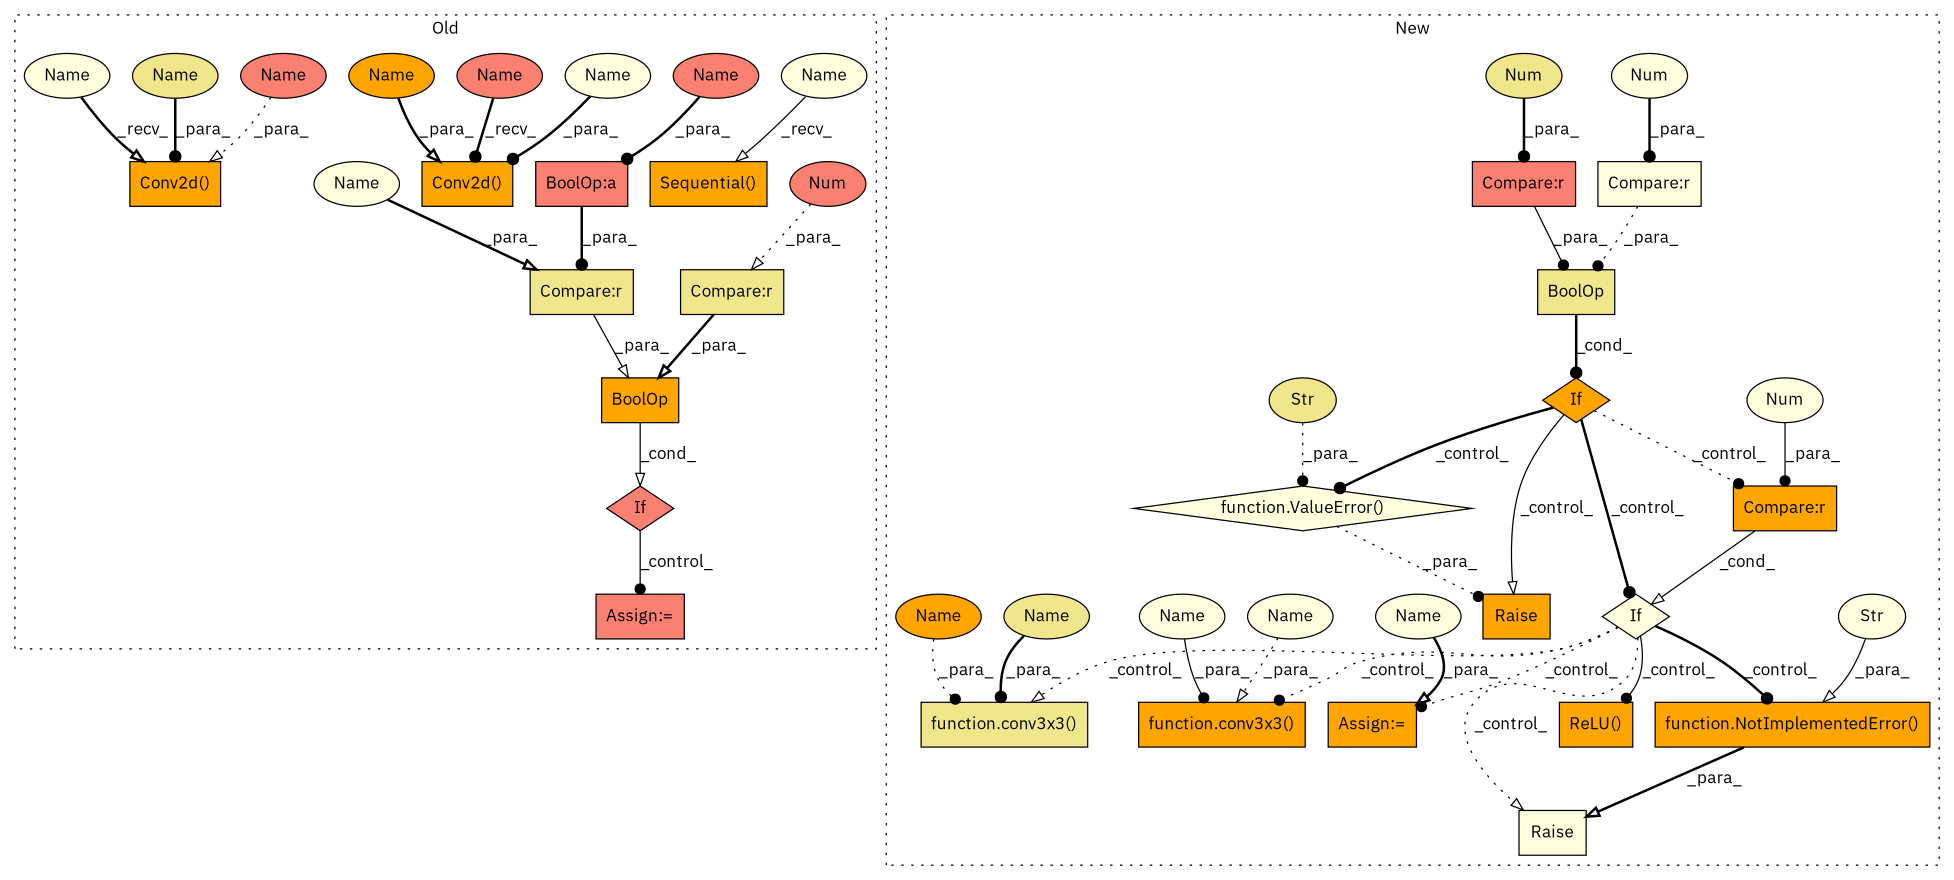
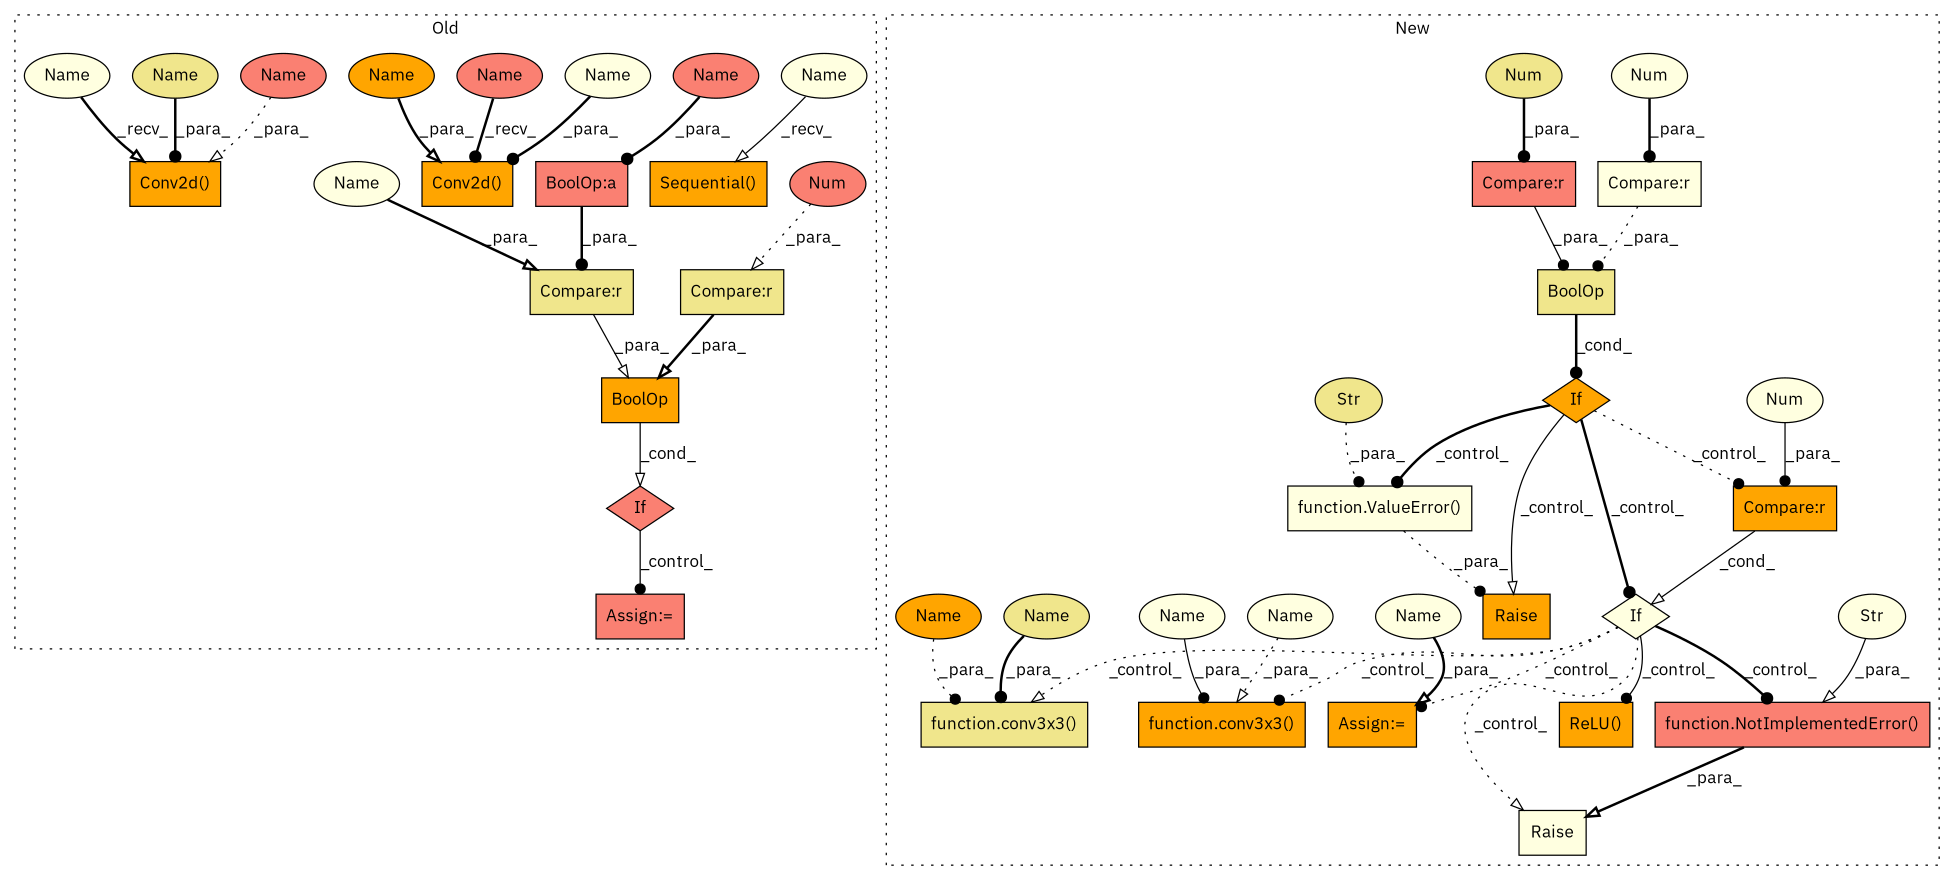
node "function.ValueError()": shape diamond -> box
node "function.NotImplementedError()": fillcolor orange -> salmon
